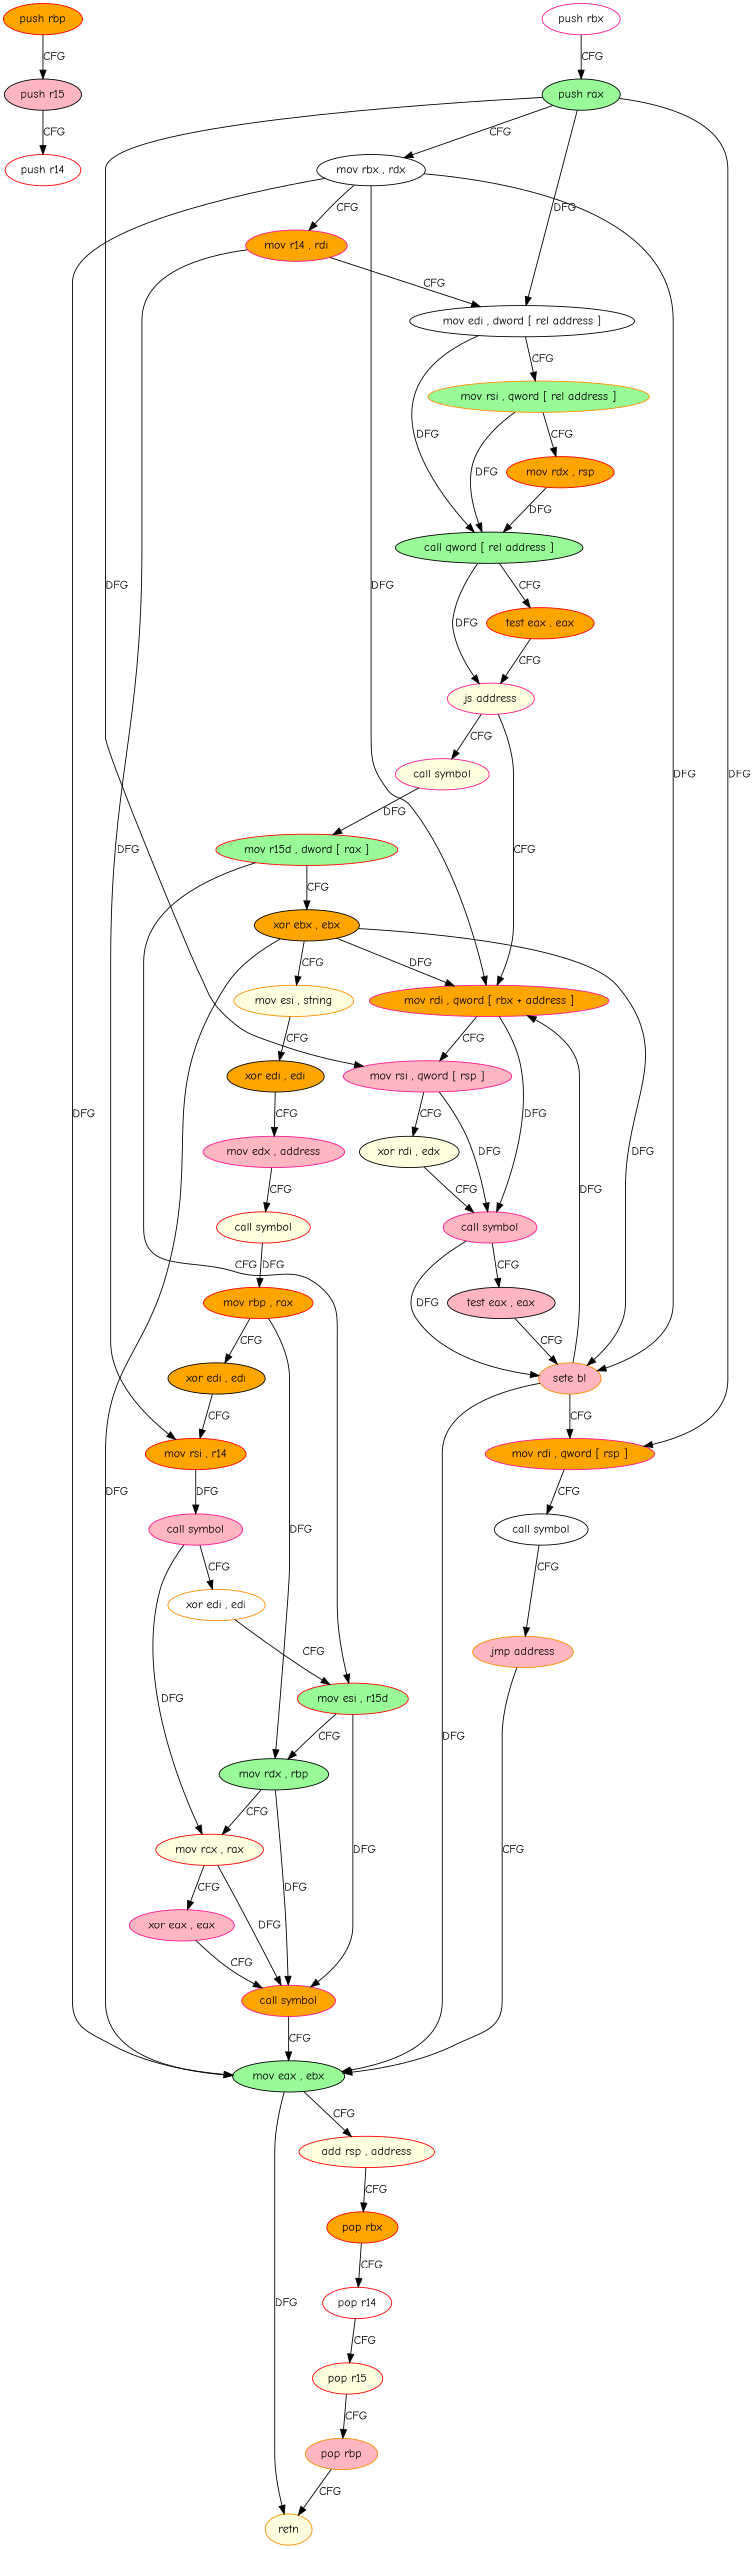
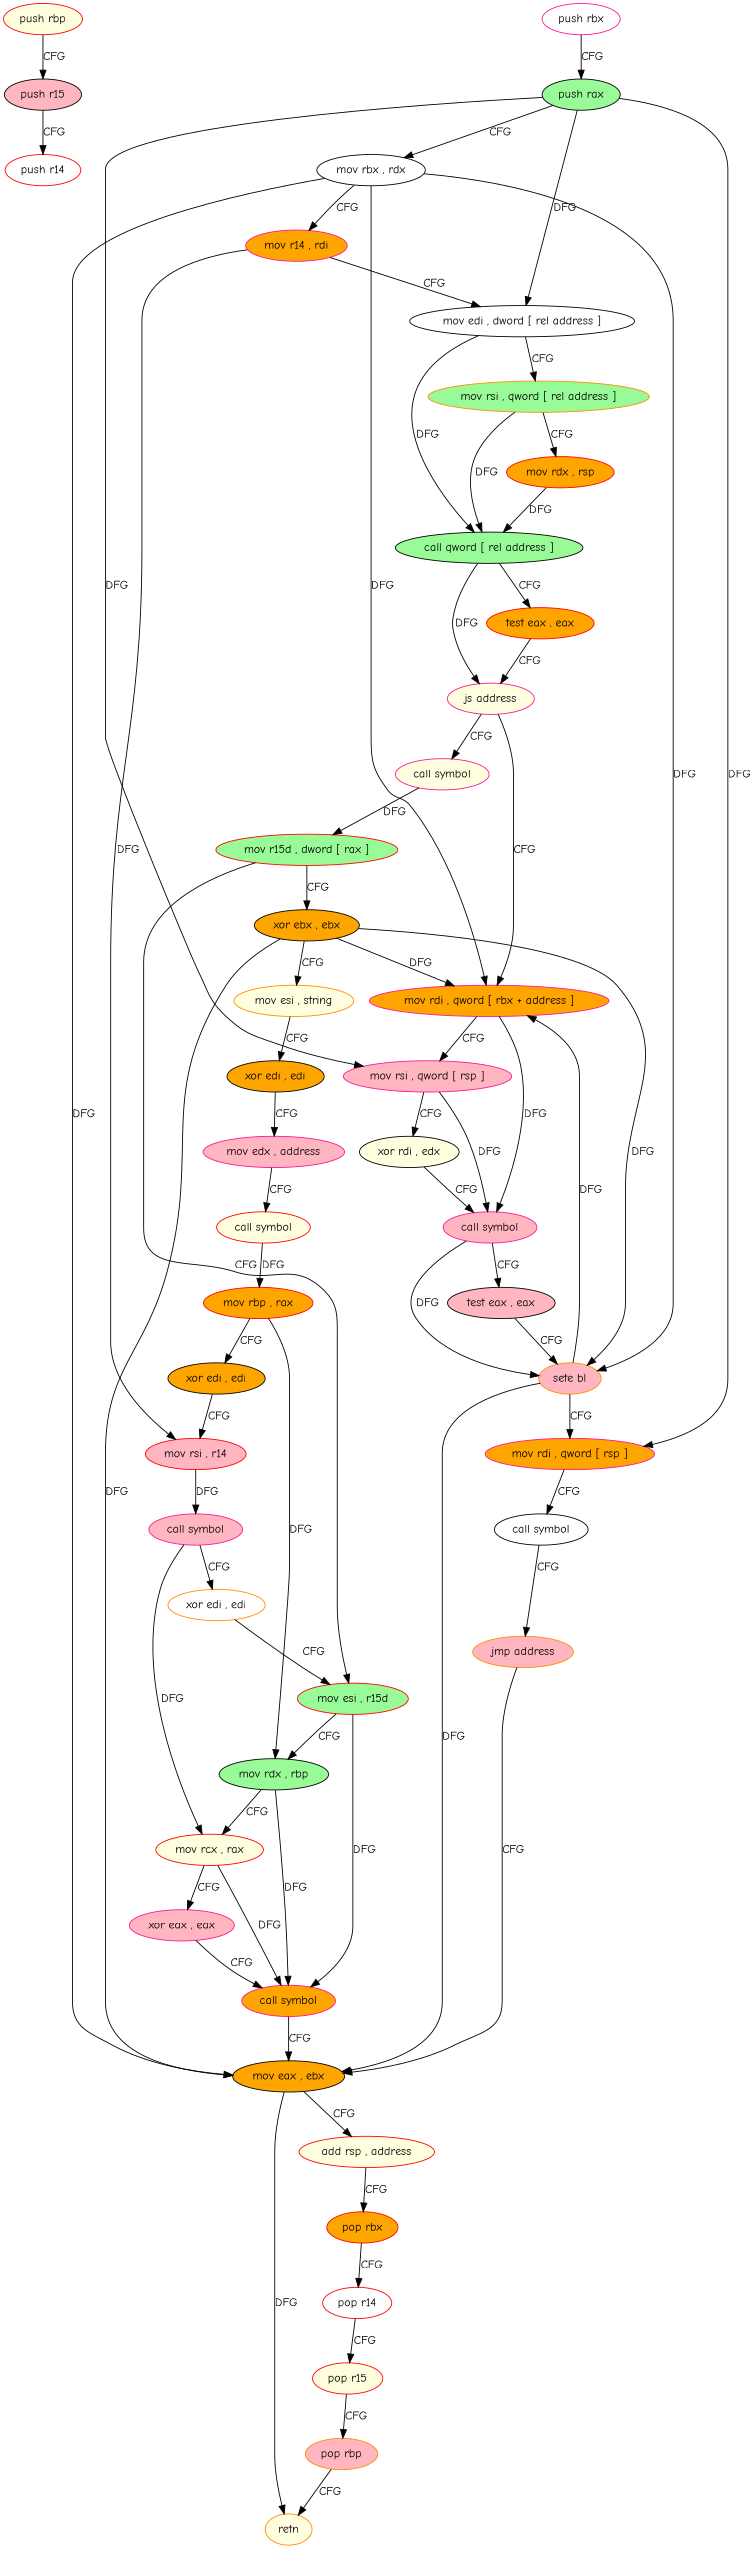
node "push rbp": fillcolor orange -> lightyellow
node "mov rsi , r14": fillcolor orange -> lightpink
node "mov eax , ebx": fillcolor palegreen -> orange
